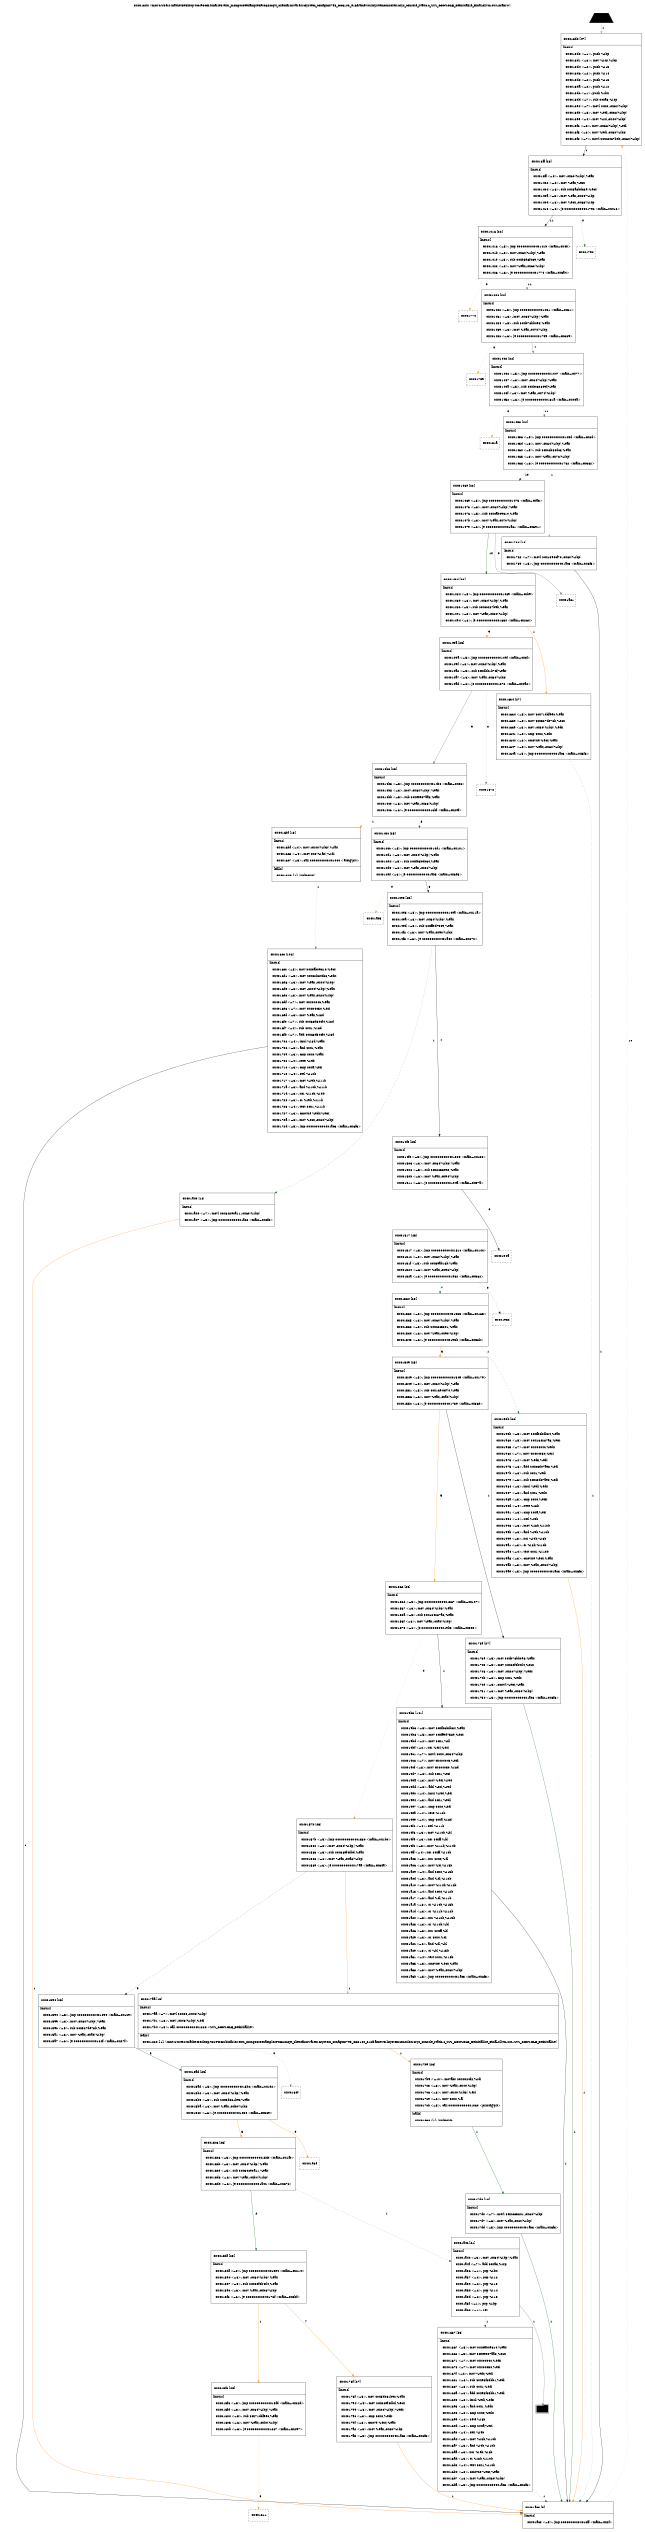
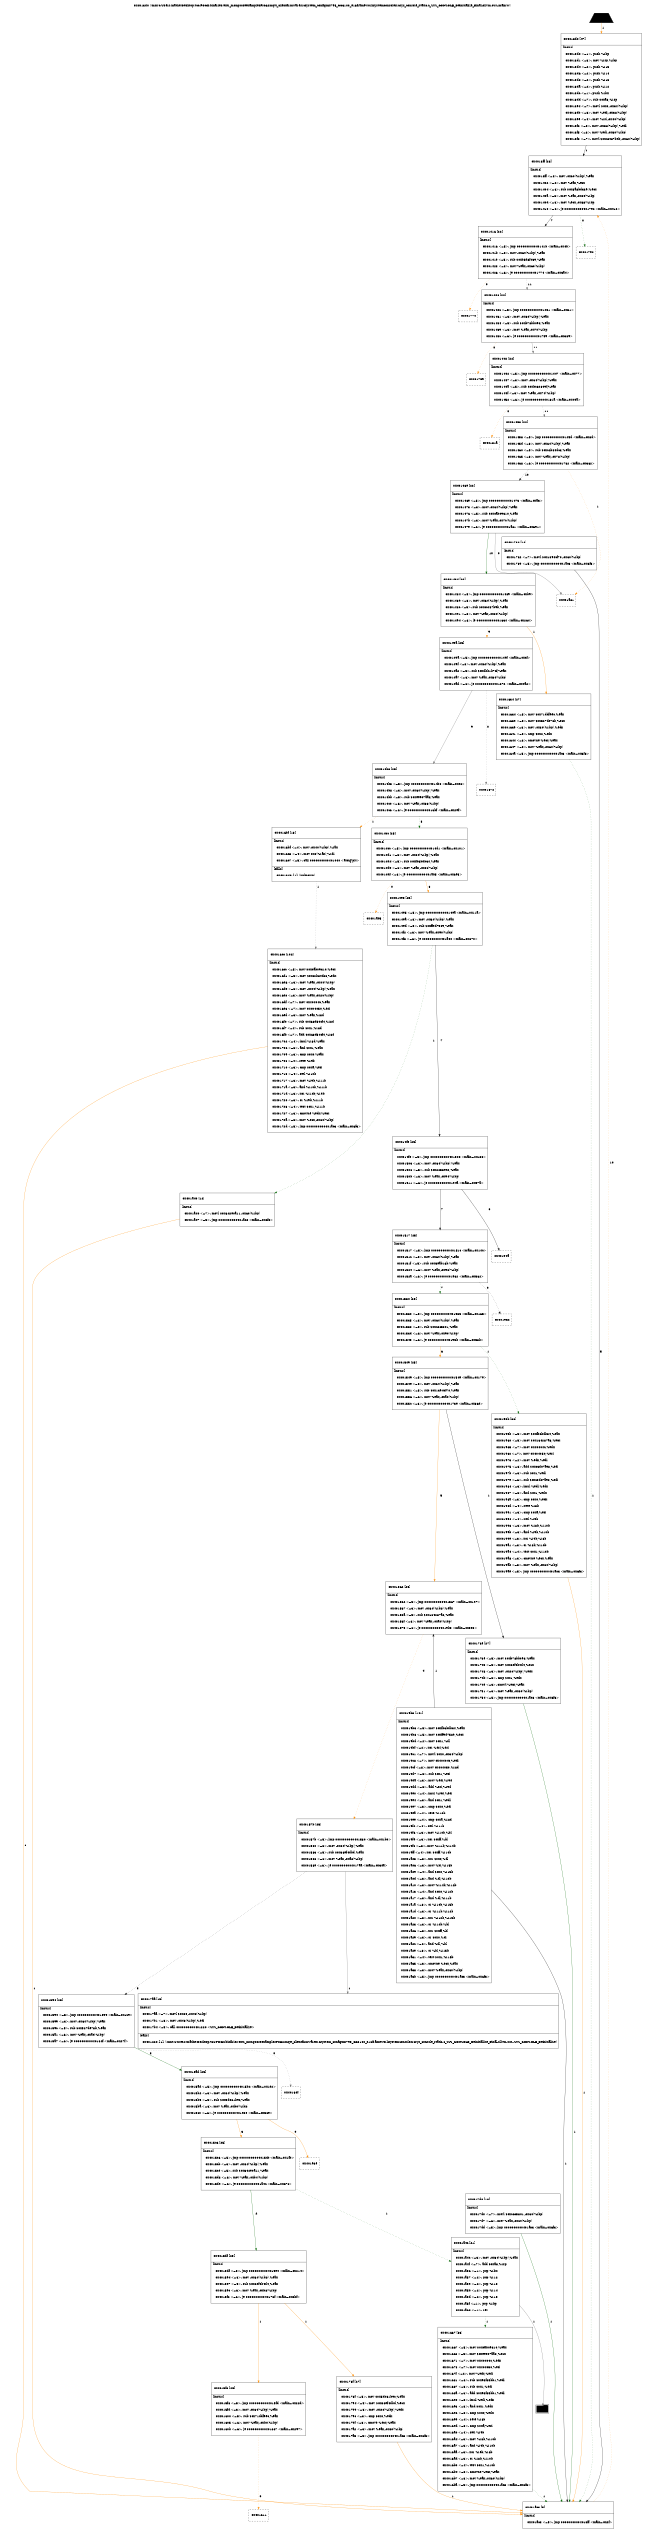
edge "0x4013ff [23]" -> "0x401416 [22]": label " 11" -> " 7"
edge "0x40142c [22]" -> "0x401442 [22]": label " 7" -> " 11"
edge "0x401458 [22]" -> "0x401732 [12]": now "0x401458 [22]" -> "0x401a61"
edge "0x4014cc [25]" -> "0x4014e5 [25]": color black -> darkorange
edge "0x4014fe [25]" -> "0x401517 [25]": added, label "7"
edge "0x401ac3 [5]" -> "0x4013d0 [47]": now "0x401ac3 [5]" -> "0x4013ff [23]"
edge "0x401732 [12]" -> "0x401ac3 [5]": label " 1" -> " 5"
edge "0x401562 [25]" -> "0x4019b3 [141]": reversed
edge "0x40157b [25]" -> "0x4017aa [15]": color darkorange -> gray40
edge "0x4016cc [102]" -> "0x401ac3 [5]": color black -> darkorange
node "0x4017b9 [23]": removed
edge "0x4015df [25]" -> "0x40178f [27]": label " 7" -> " 1"
